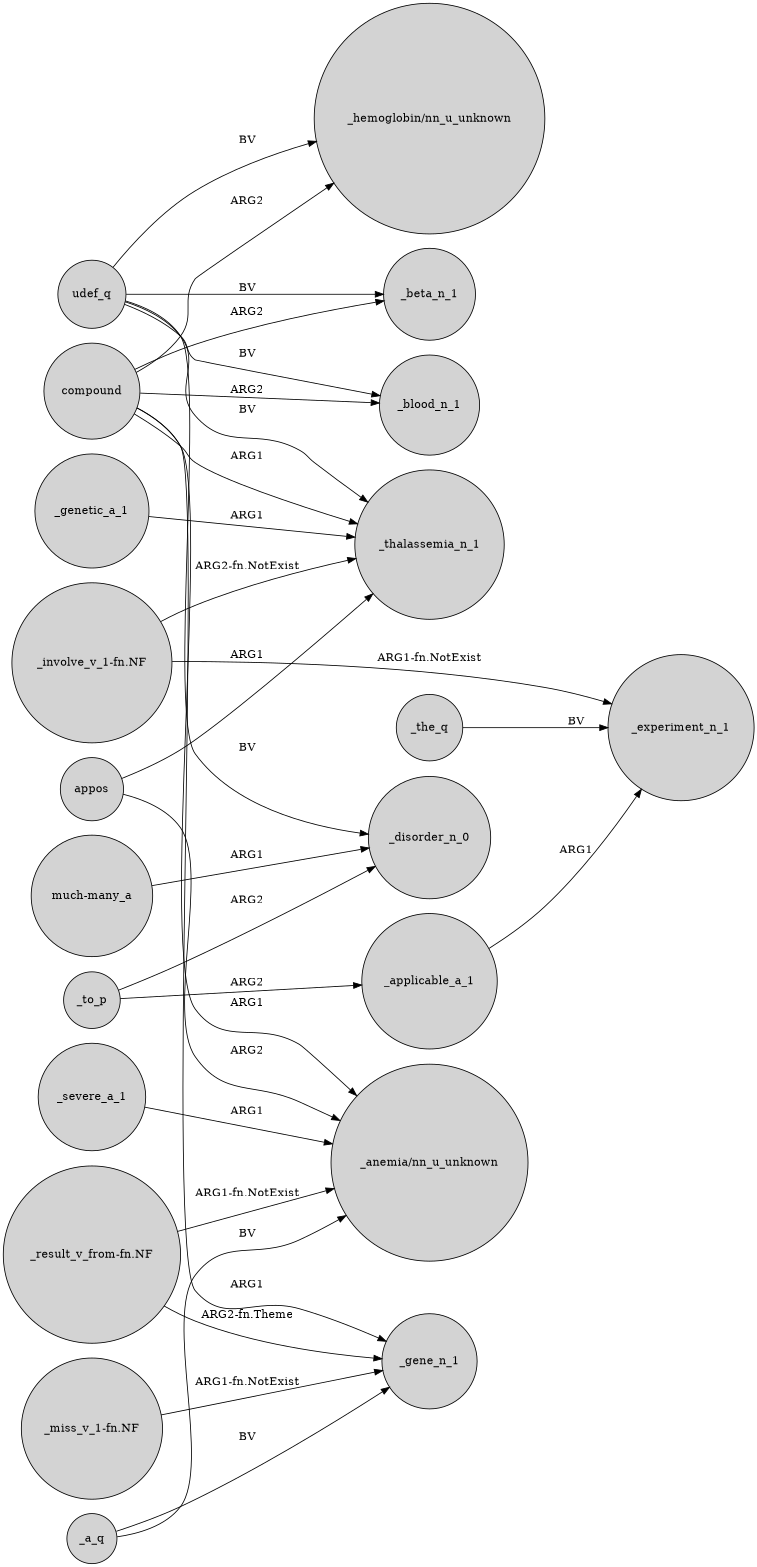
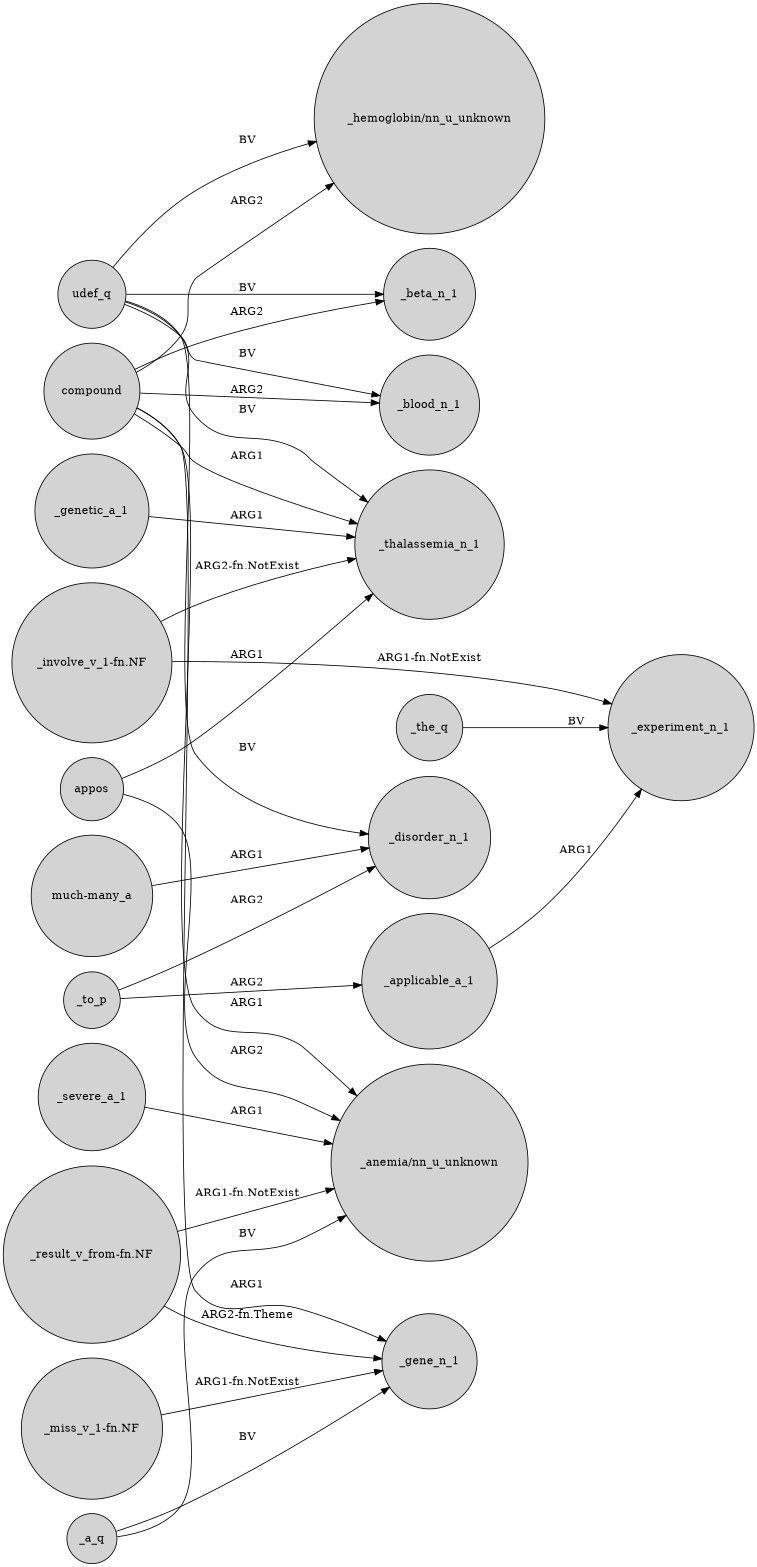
node "_disorder_n_0": label "_disorder_n_0" -> "_disorder_n_1"
